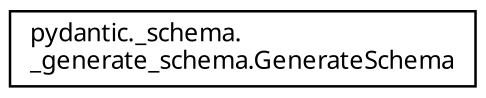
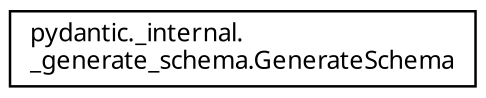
node "pydantic._schema. _generate_schema.GenerateSchema": label "pydantic._schema. _generate_schema.GenerateSchema" -> "pydantic._internal. _generate_schema.GenerateSchema"
